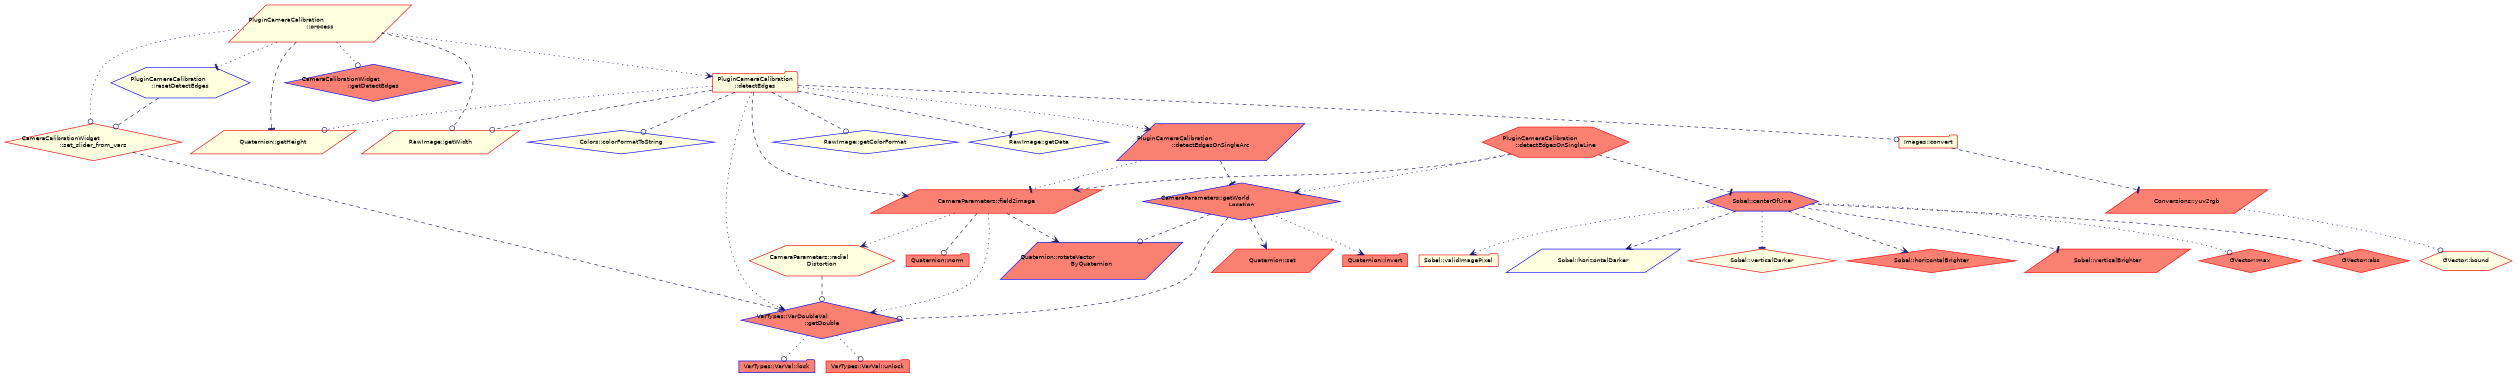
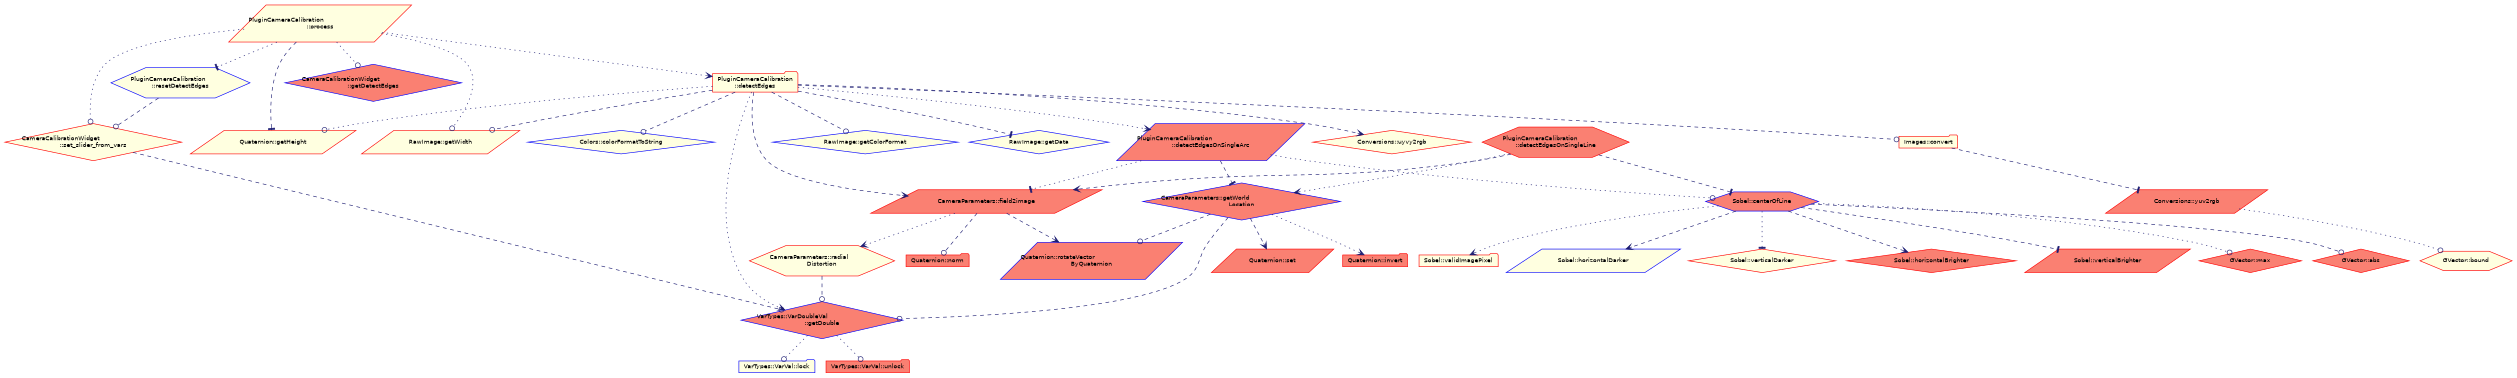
edge "PluginCameraCalibration ::process" -> "RawImage::getWidth": style dashed -> dotted
node "Conversions::uyvy2rgb": added
edge "PluginCameraCalibration ::detectEdgesOnSingleArc" -> "Sobel::centerOfLine": added
edge "CameraParameters::field2image" -> "VarTypes::VarDoubleVal ::getDouble": removed
node "VarTypes::VarVal::lock": fillcolor salmon -> lightyellow
